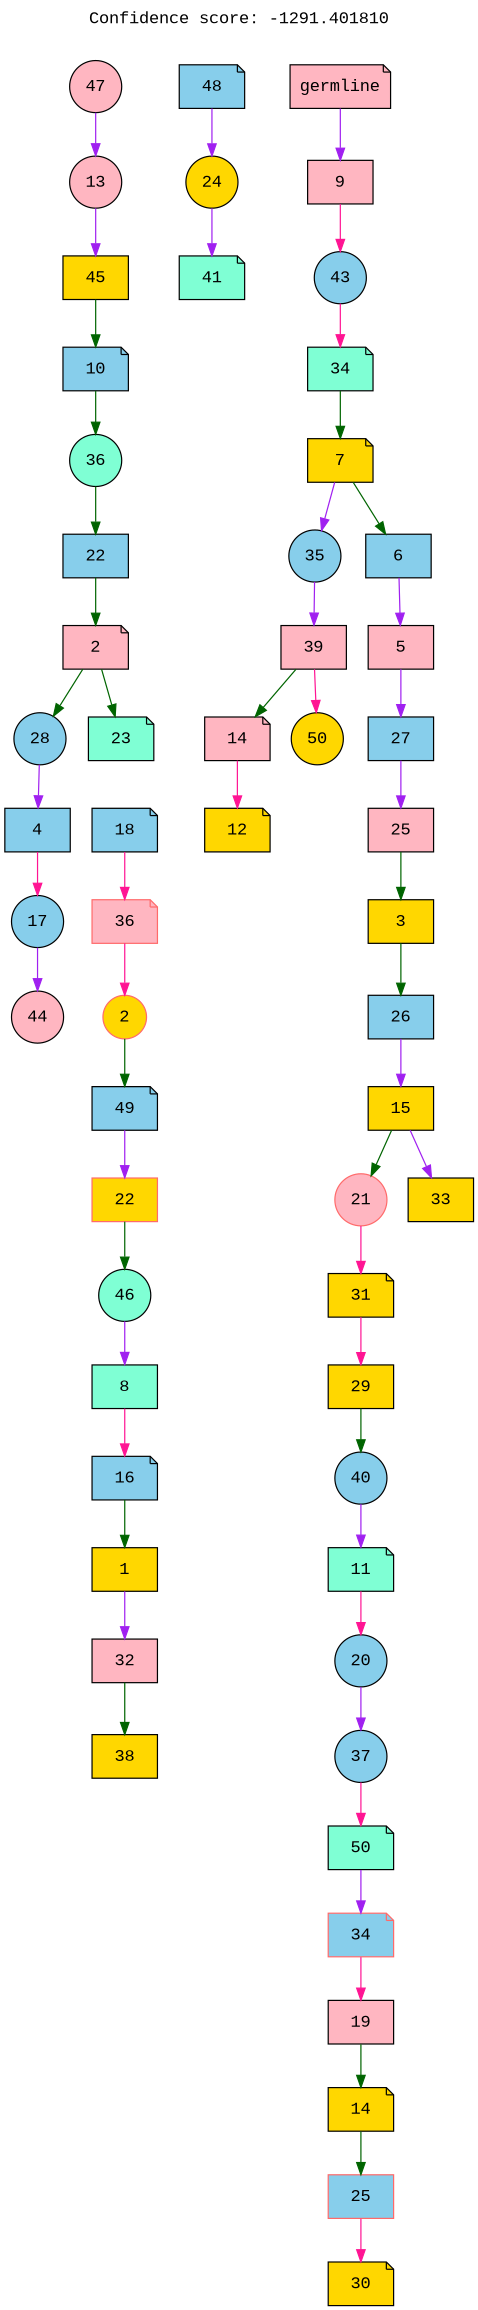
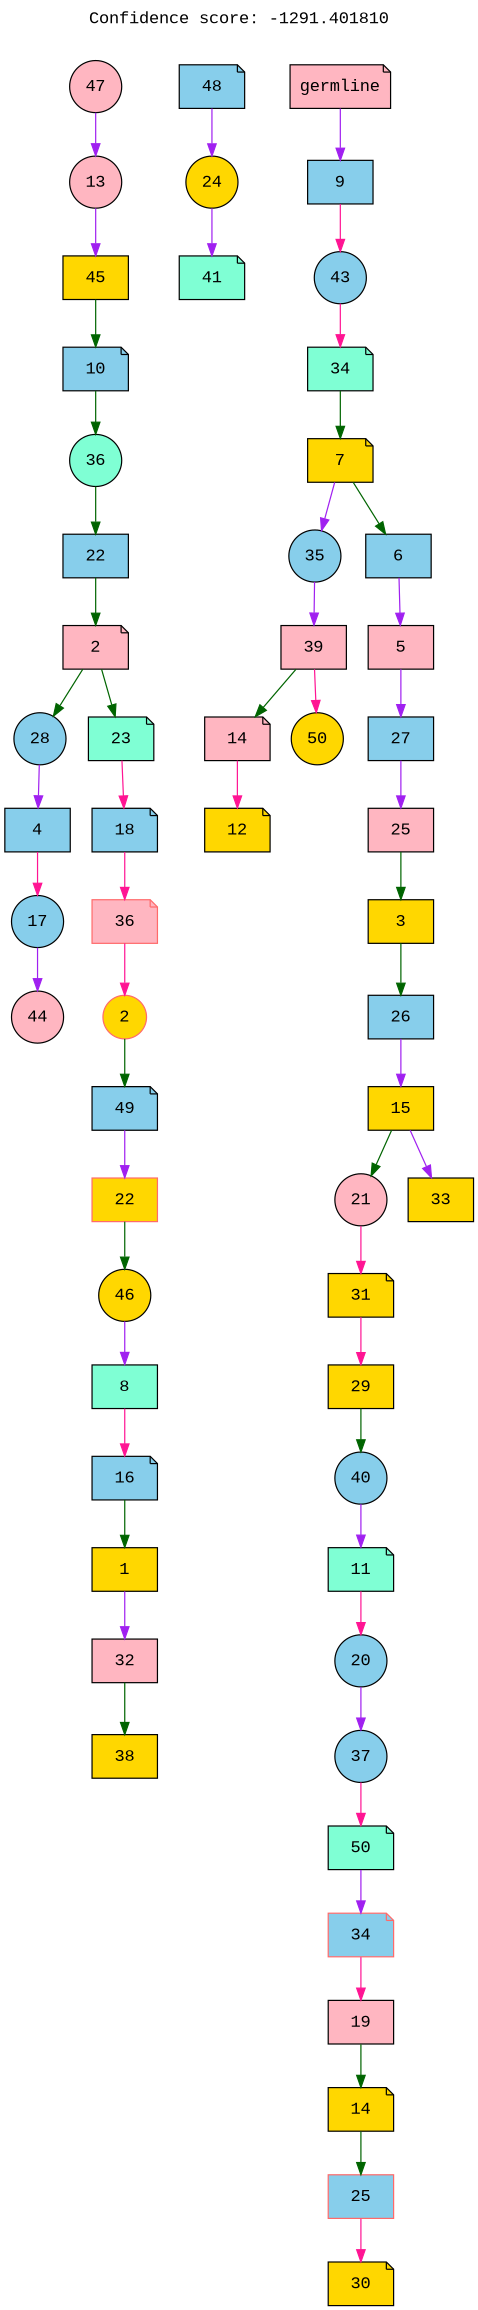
node "9": fillcolor lightpink -> skyblue
edge "23" -> "18": added
node "21": color indianred1 -> black
node "46": fillcolor aquamarine -> gold
